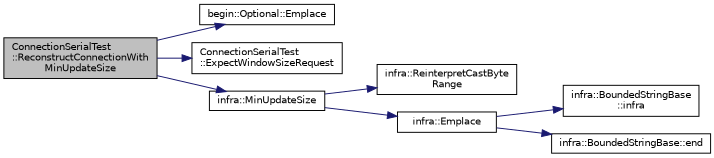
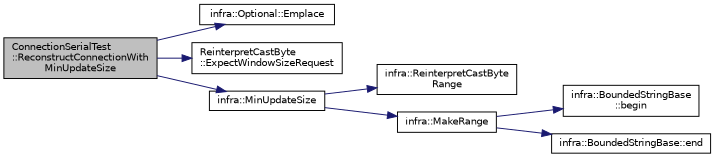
node "begin::Optional::Emplace": label "begin::Optional::Emplace" -> "infra::Optional::Emplace"
node "ConnectionSerialTest ::ExpectWindowSizeRequest": label "ConnectionSerialTest ::ExpectWindowSizeRequest" -> "ReinterpretCastByte ::ExpectWindowSizeRequest"
node "infra::BoundedStringBase ::infra": label "infra::BoundedStringBase ::infra" -> "infra::BoundedStringBase ::begin"
node "infra::Emplace": label "infra::Emplace" -> "infra::MakeRange"
